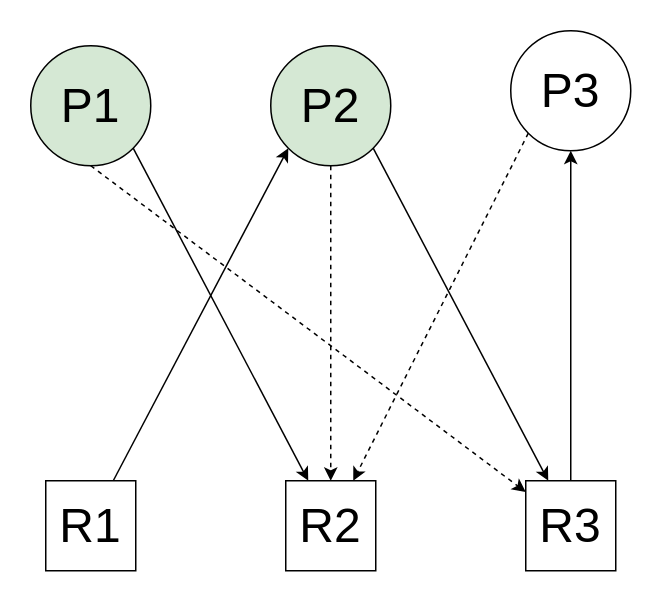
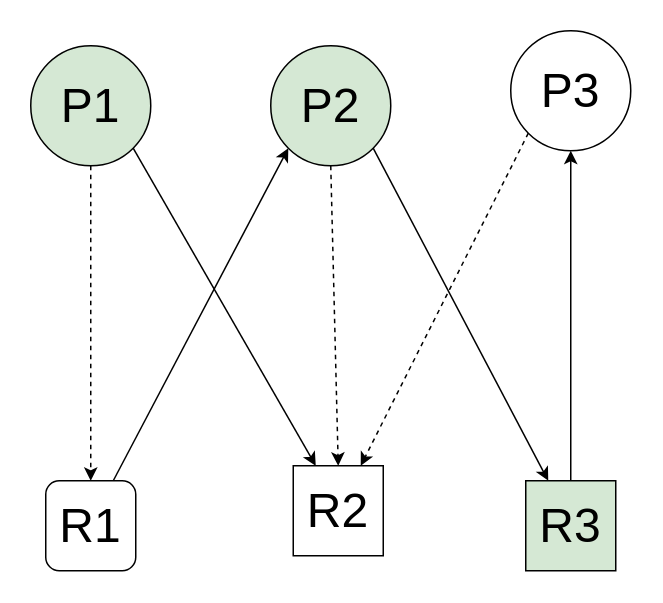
edge "P1" -> "R3": now "P1" -> "R1"
node "R1": shape rectangle -> rounded rectangle
node "R2": moved (331, 526) -> (338, 511)
node "R3": fillcolor #ffffff -> #d5e8d4
